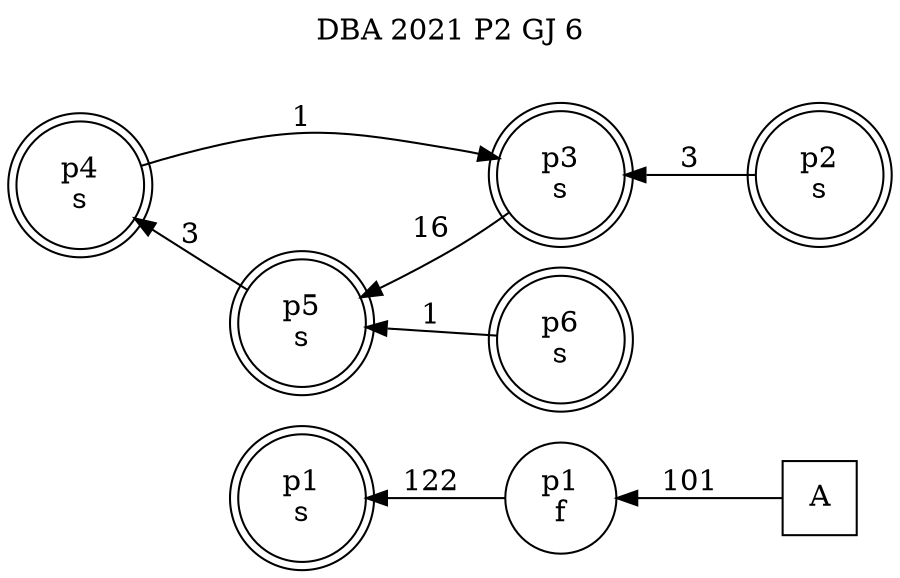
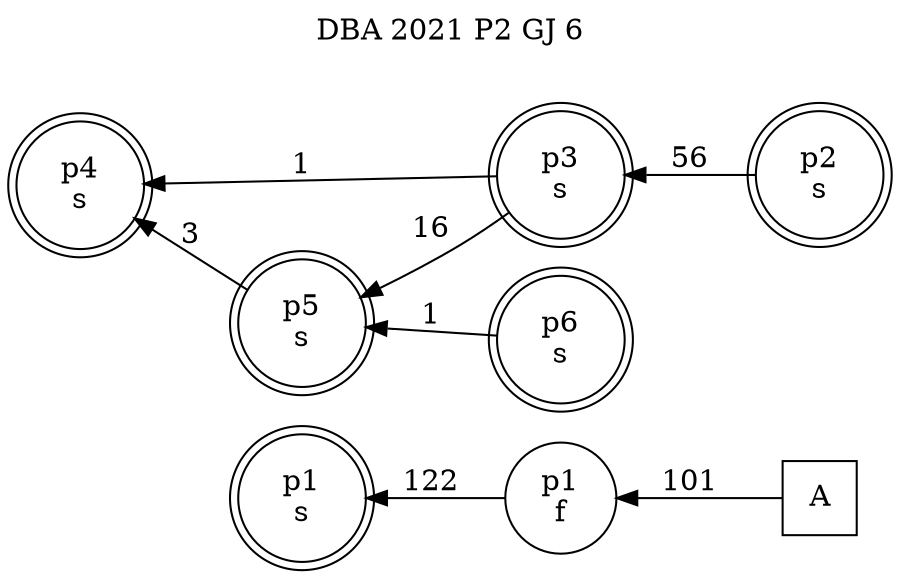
edge "p4 s" -> "p3 s": reversed
edge "p2 s" -> "p3 s": label "3" -> "56"
